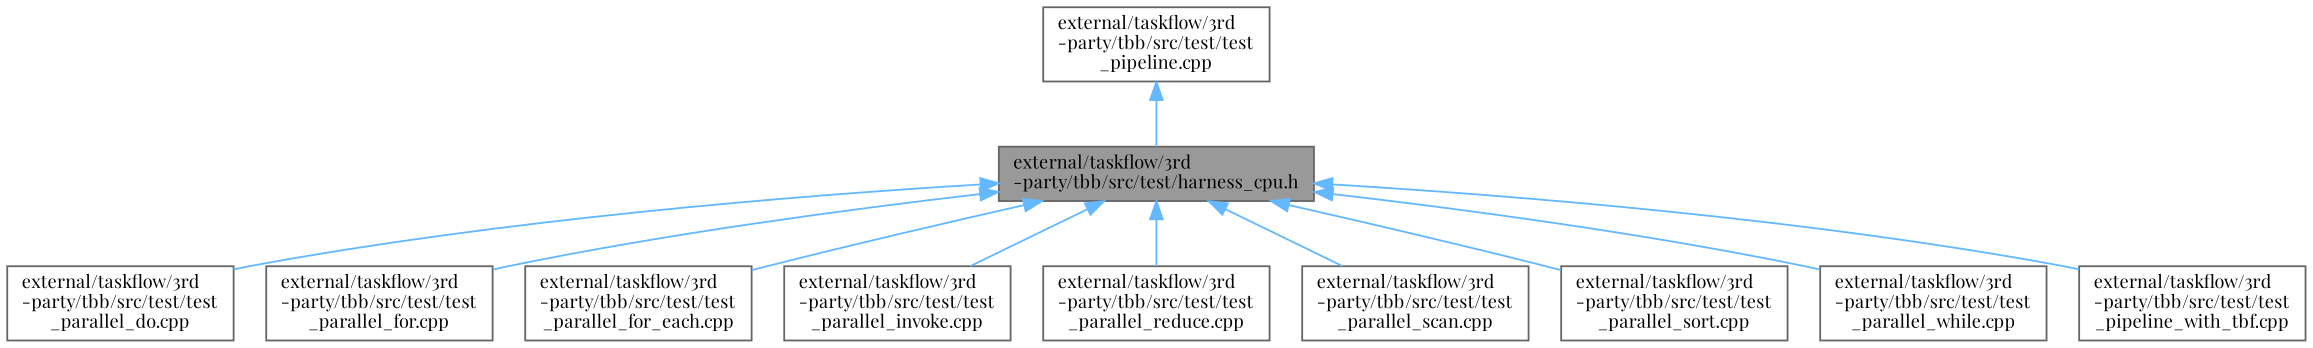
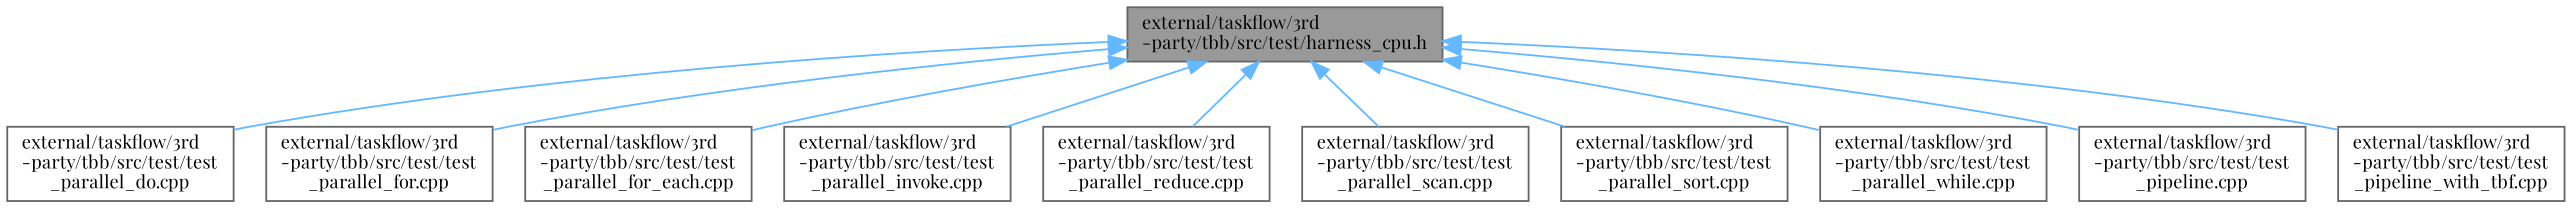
edge "external/taskflow/3rd -party/tbb/src/test/harness_cpu.h" -> "external/taskflow/3rd -party/tbb/src/test/test _pipeline.cpp": reversed
